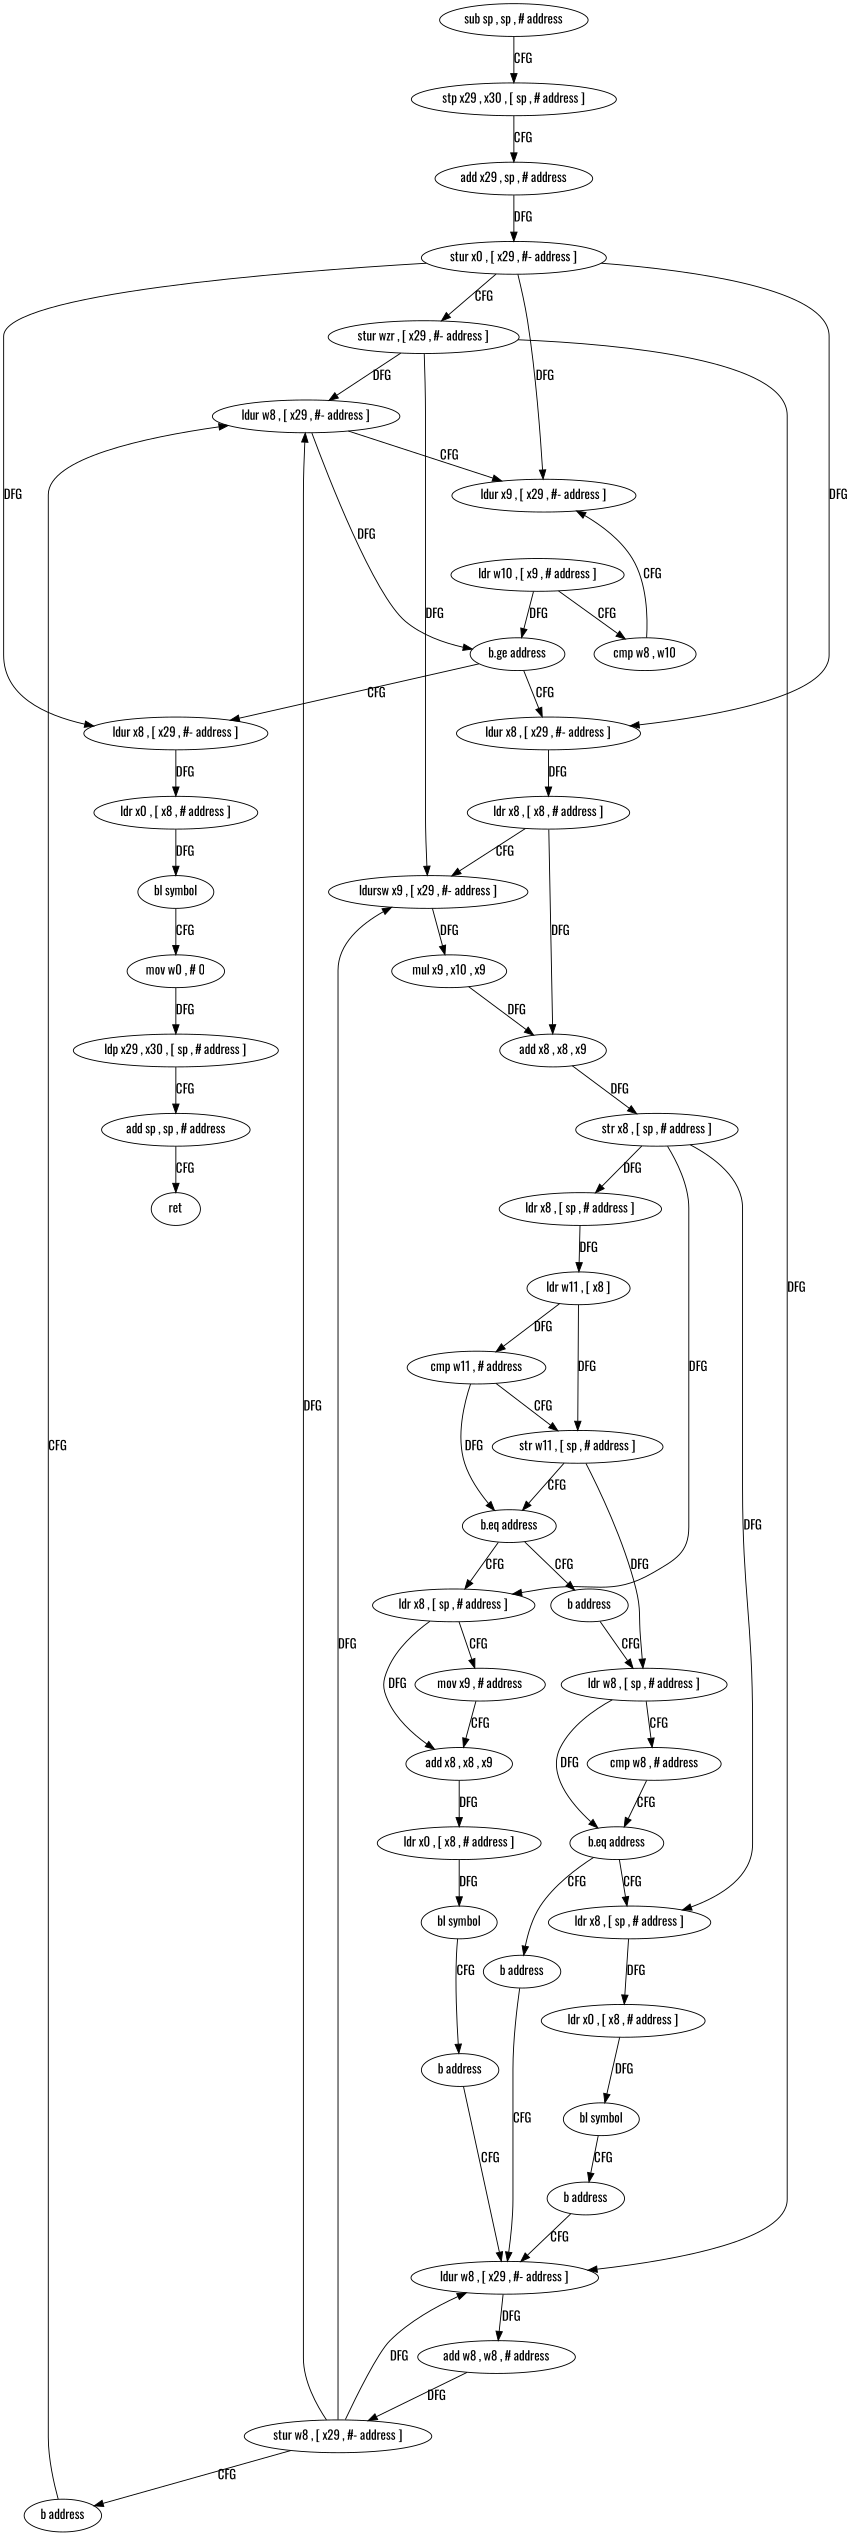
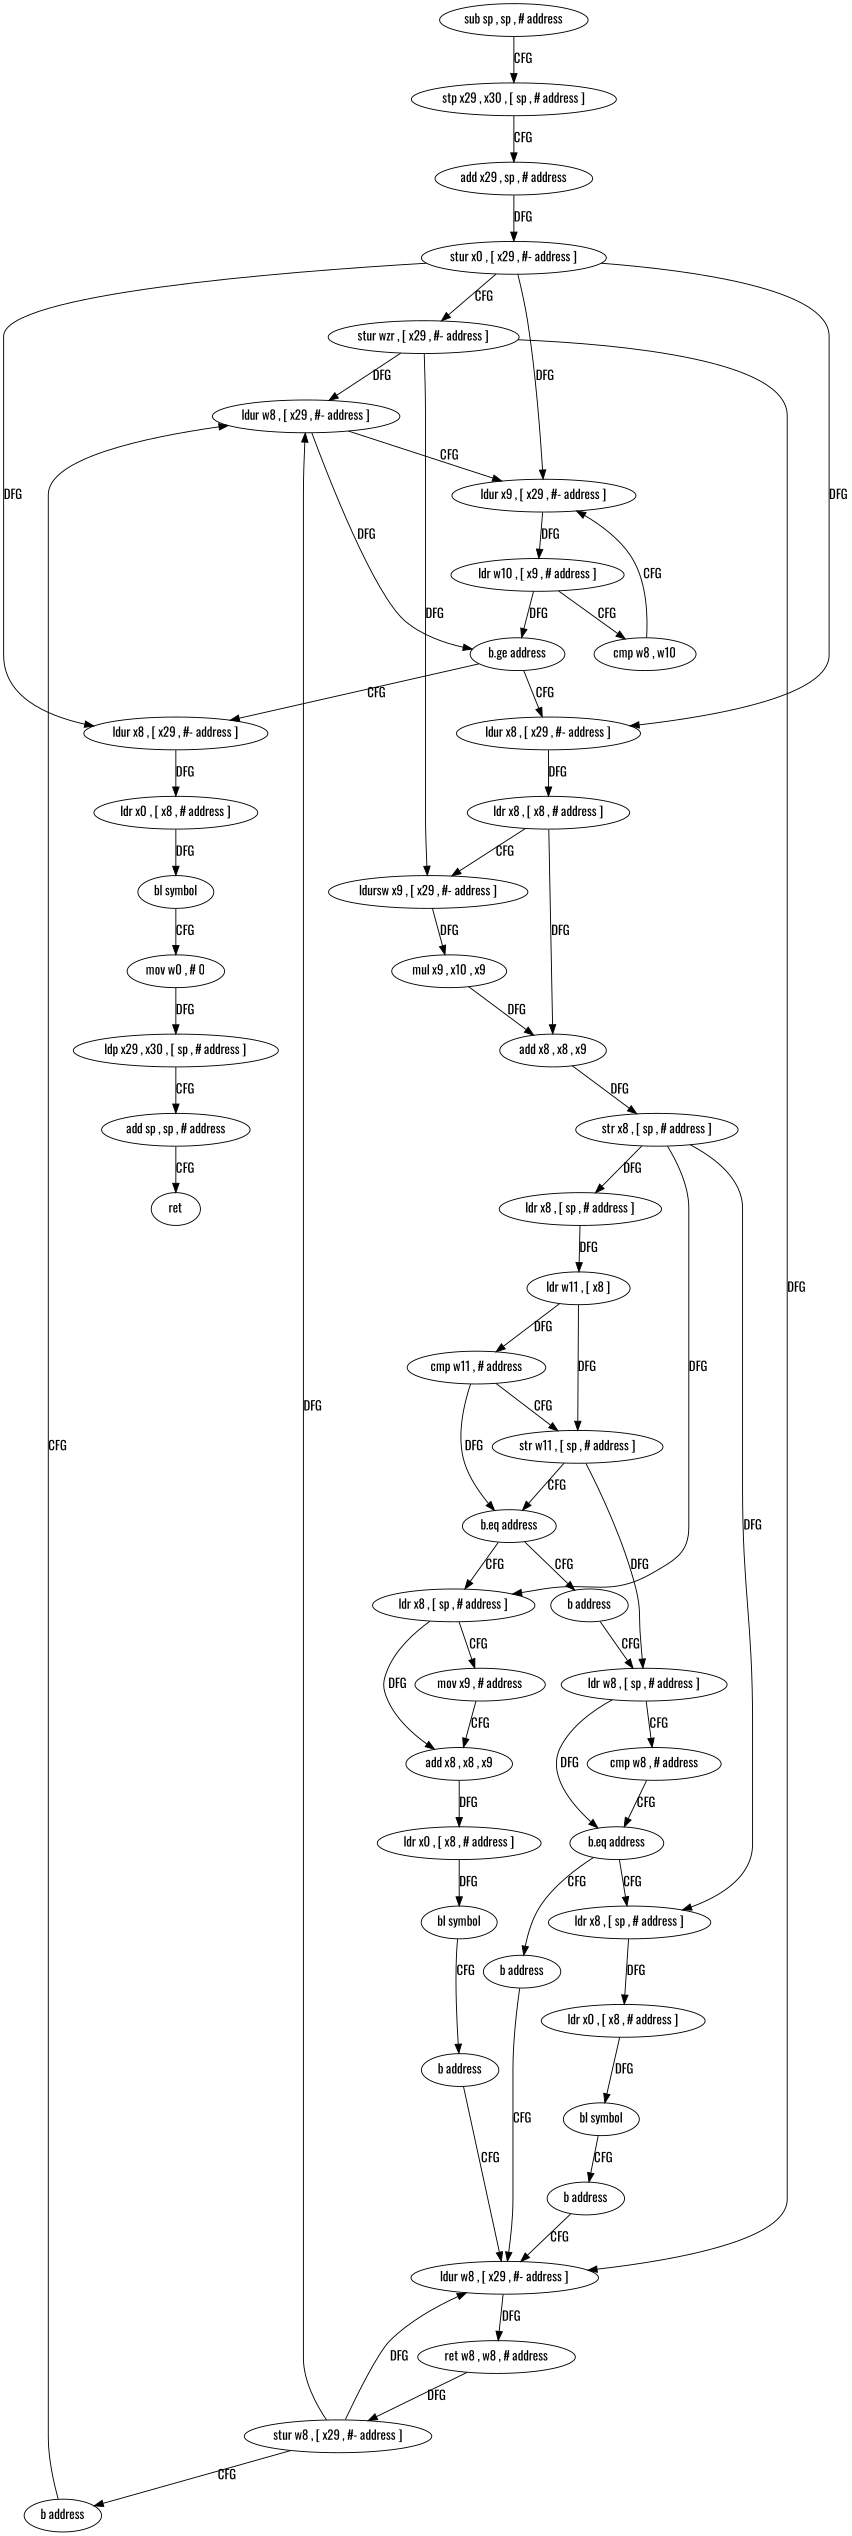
edge "ldur x9 , [ x29 , #- address ]" -> "ldr w10 , [ x9 , # address ]": added, label "DFG"
edge "stur w8 , [ x29 , #- address ]" -> "ldursw x9 , [ x29 , #- address ]": removed, label "DFG"
node "add w8 , w8 , # address": label "add w8 , w8 , # address" -> "ret w8 , w8 , # address"
